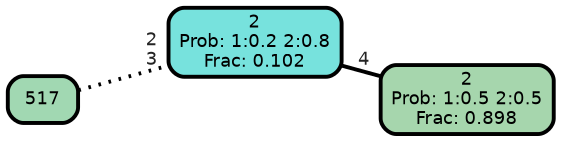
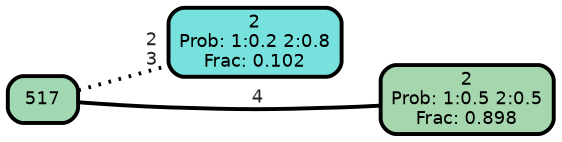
edge "2 Prob: 1:0.2 2:0.8 Frac: 0.102" -- "2 Prob: 1:0.5 2:0.5 Frac: 0.898": now "517" -- "2 Prob: 1:0.5 2:0.5 Frac: 0.898"
